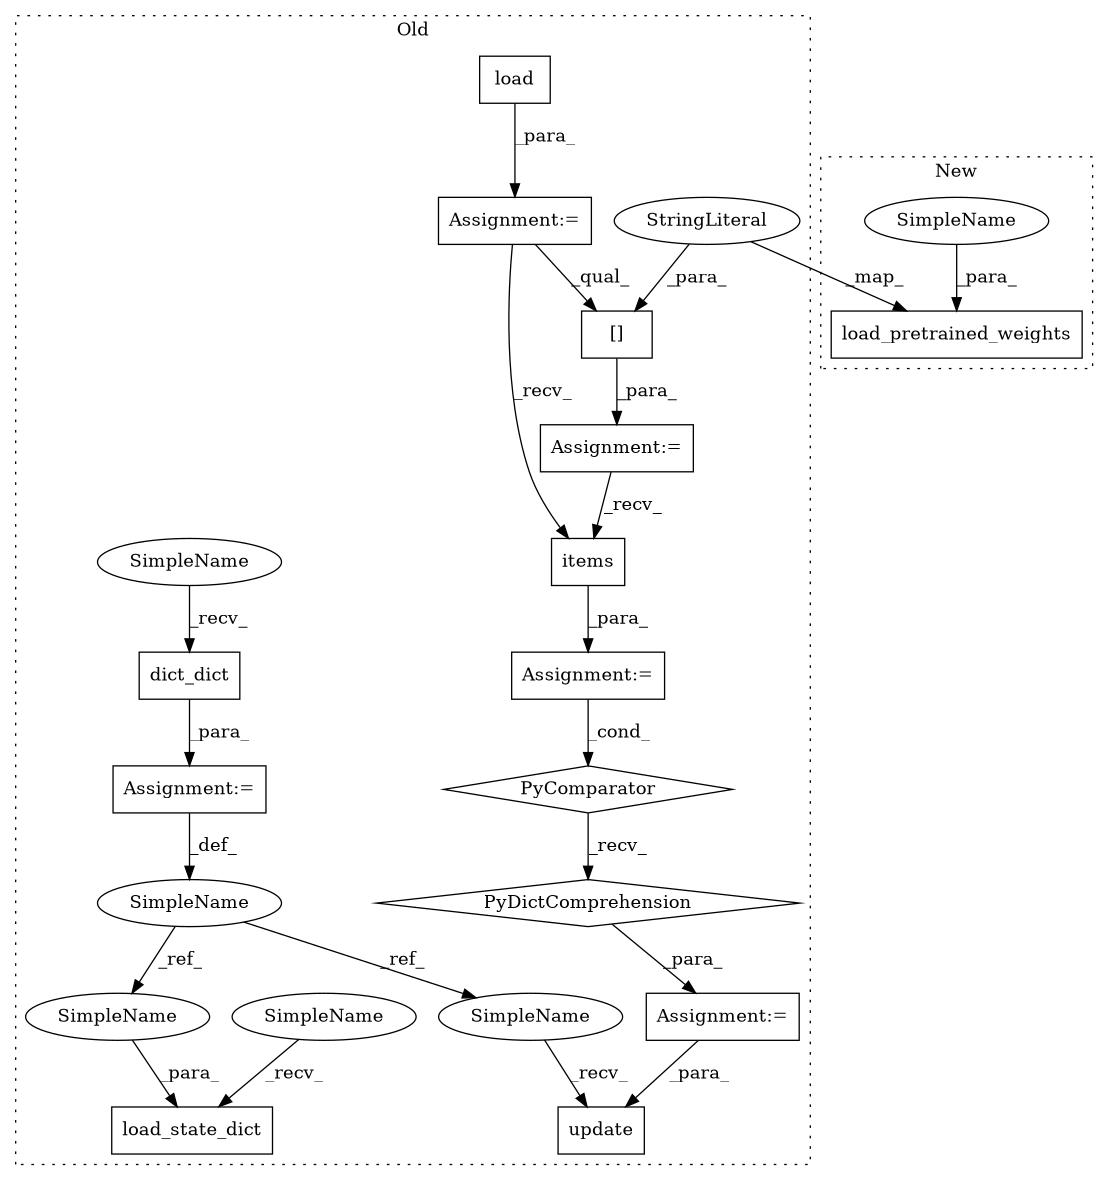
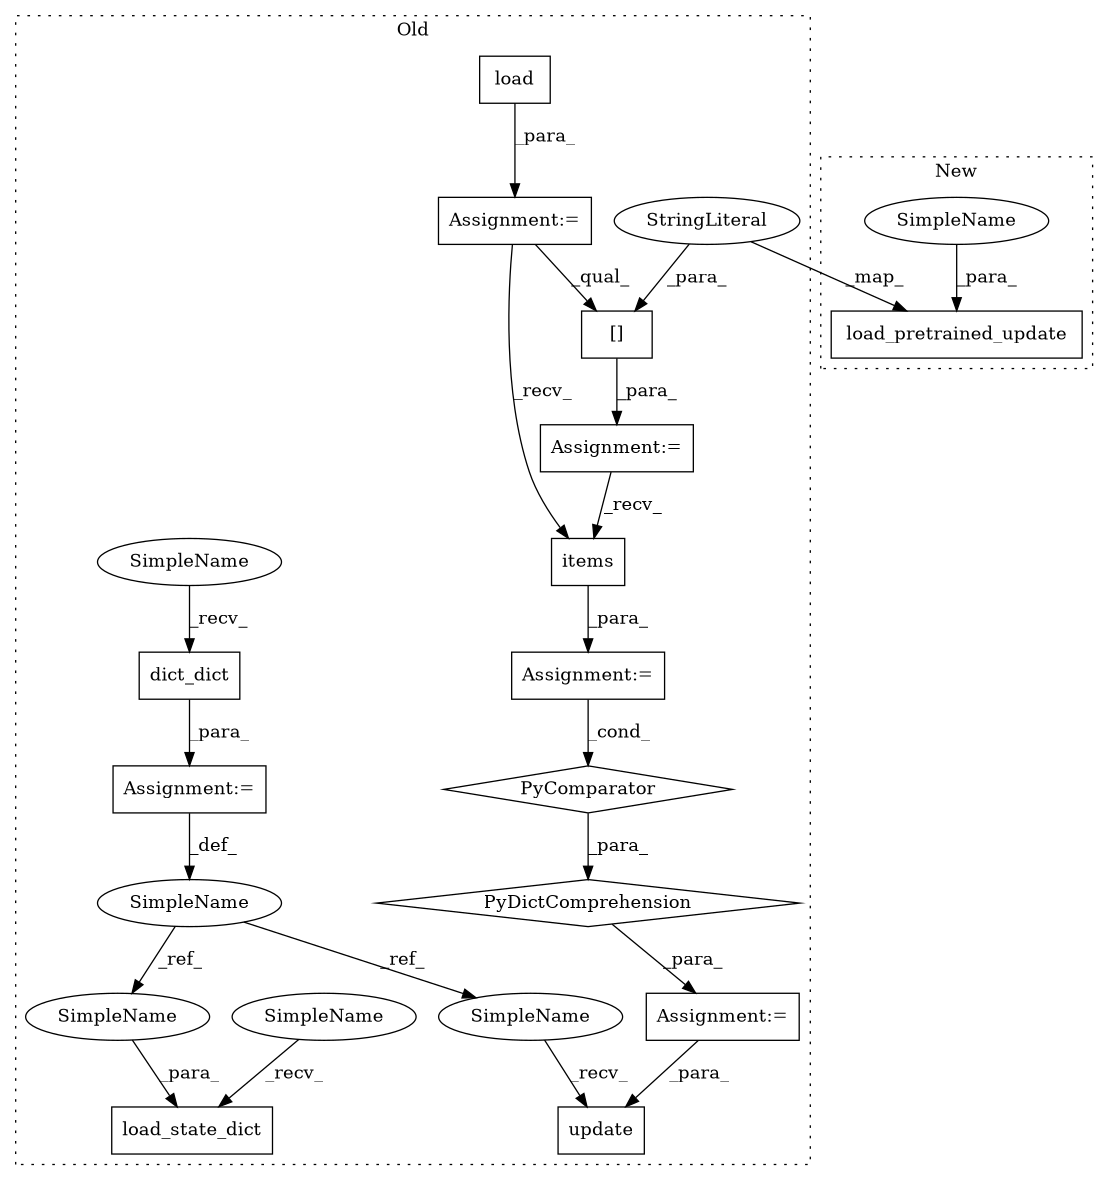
node "load_pretrained_weights": label "load_pretrained_weights" -> "load_pretrained_update"
edge "PyComparator" -> "PyDictComprehension": label "_recv_" -> "_para_"
